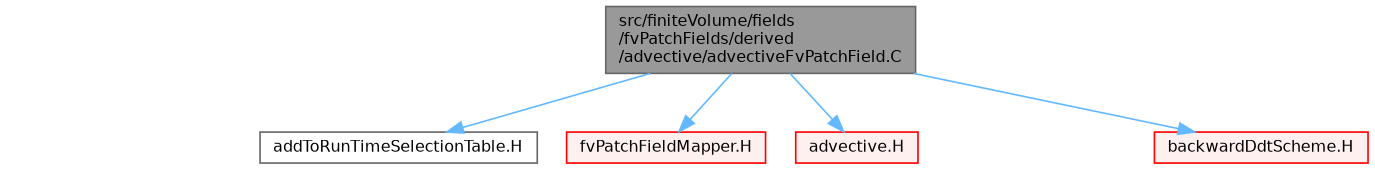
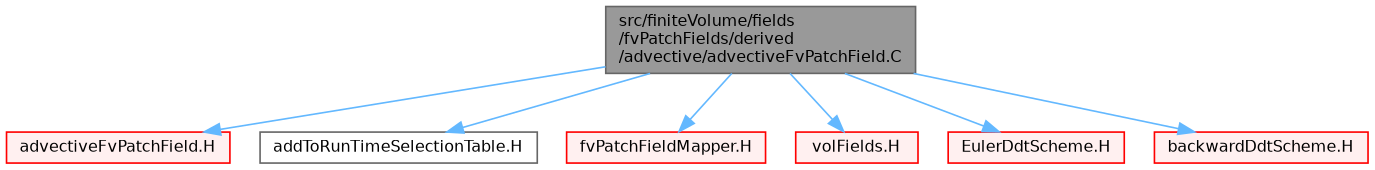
node "advectiveFvPatchField.H": added
node "advective.H": label "advective.H" -> "volFields.H"
node "EulerDdtScheme.H": added
